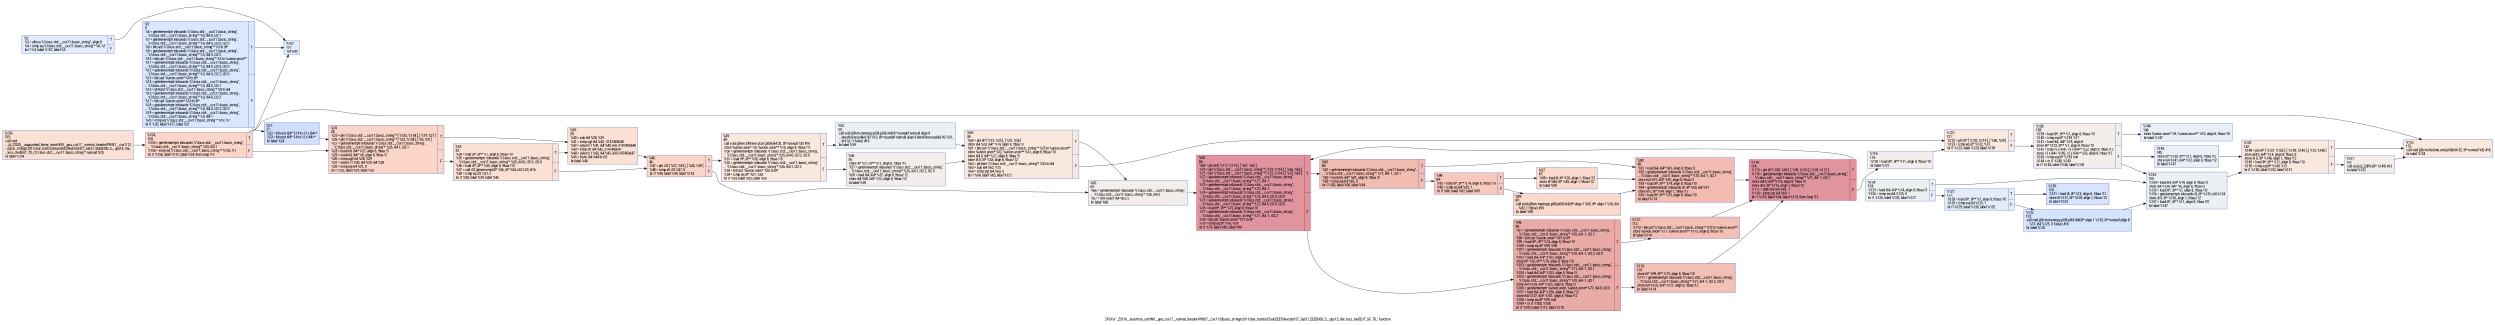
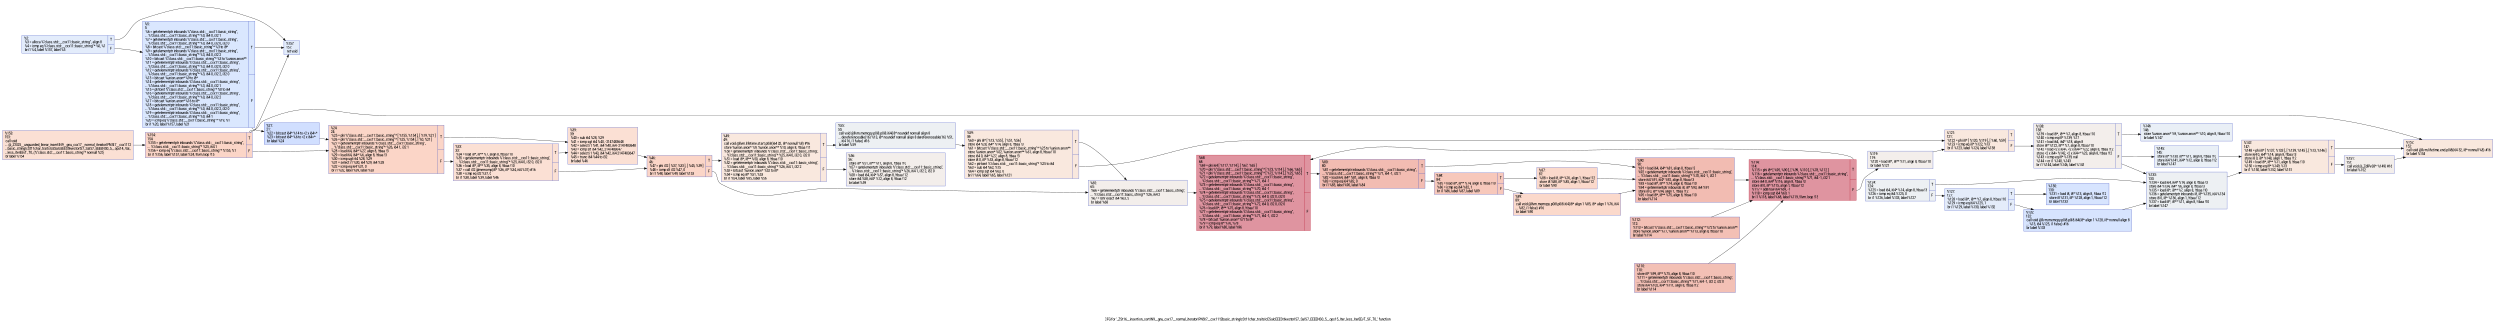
edge "%2:" -> "%5:": added
edge "%56:" -> "%59:": removed
node "%96:": removed
